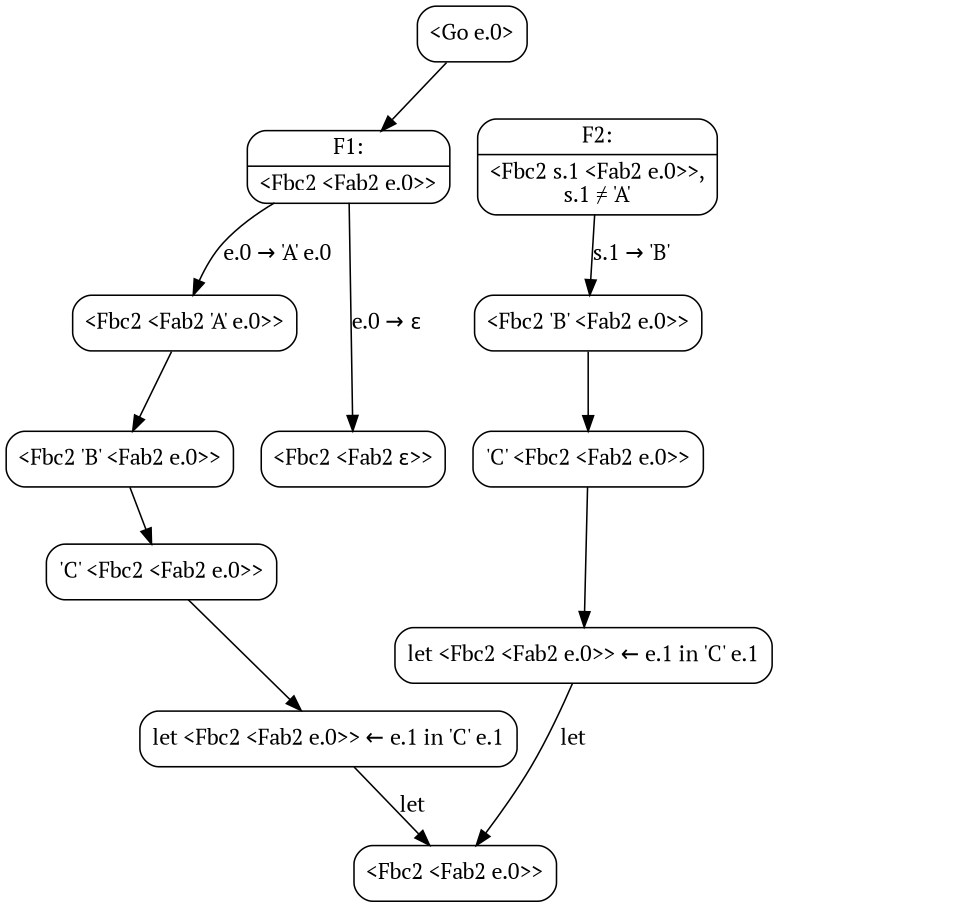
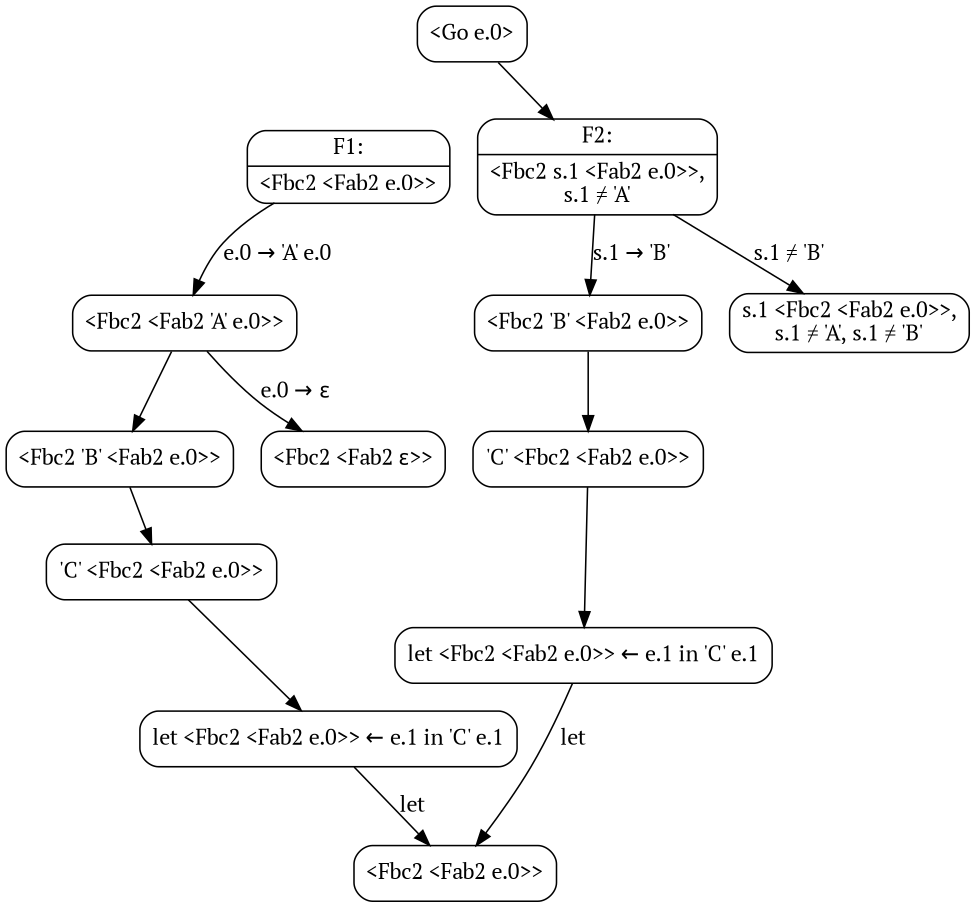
edge "<Go e.0>" -> "F1:": now "<Go e.0>" -> "F2:"
edge "F1:" -> "<Fbc2 <Fab2 ε>>": now "<Fbc2 <Fab2 'A' e.0>>" -> "<Fbc2 <Fab2 ε>>"
node "s.1 <Fbc2 <Fab2 e.0>>, s.1 ≠ 'A', s.1 ≠ 'B'": added
